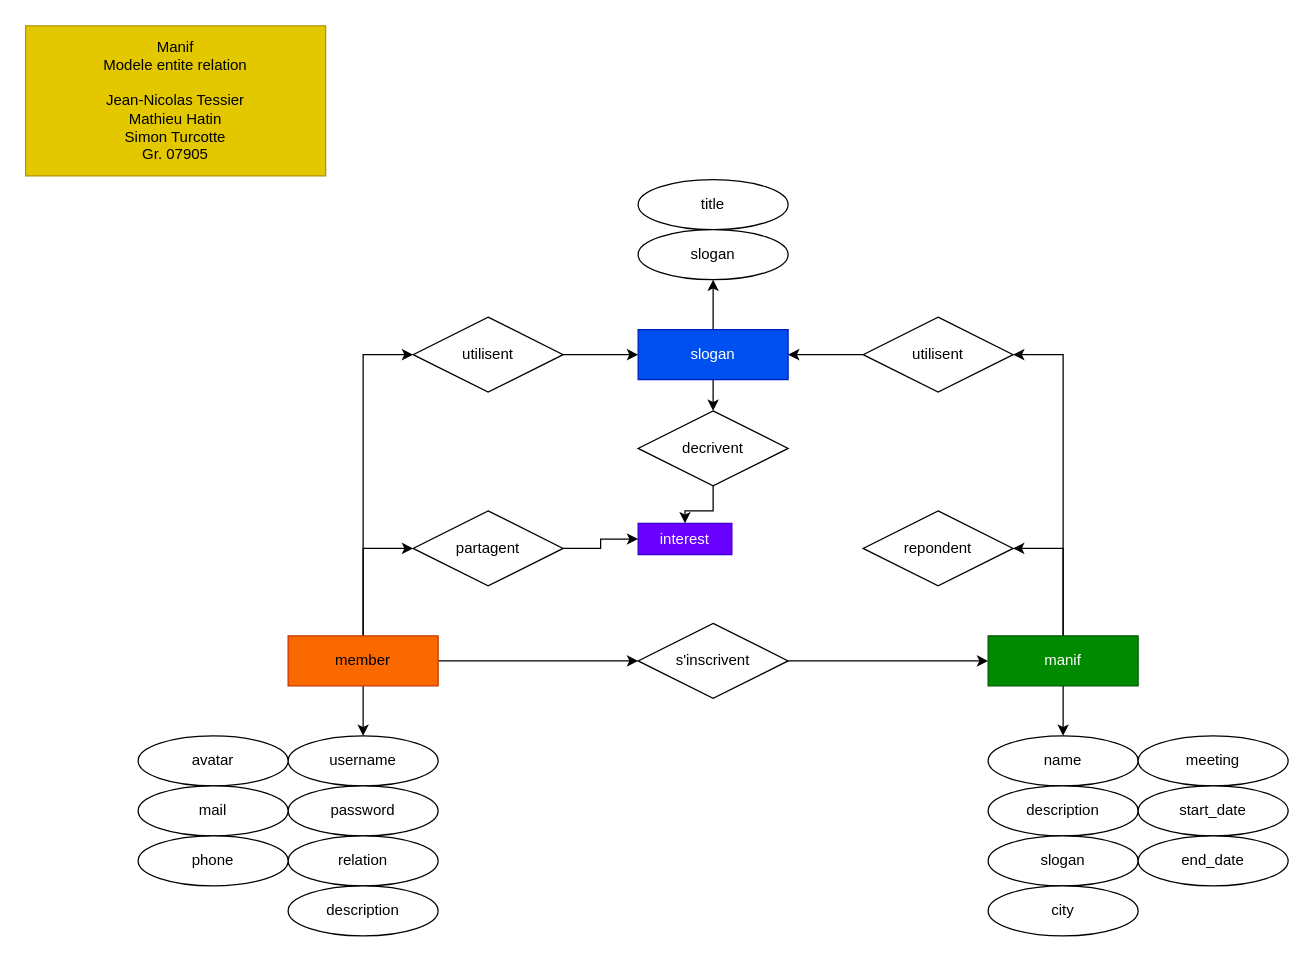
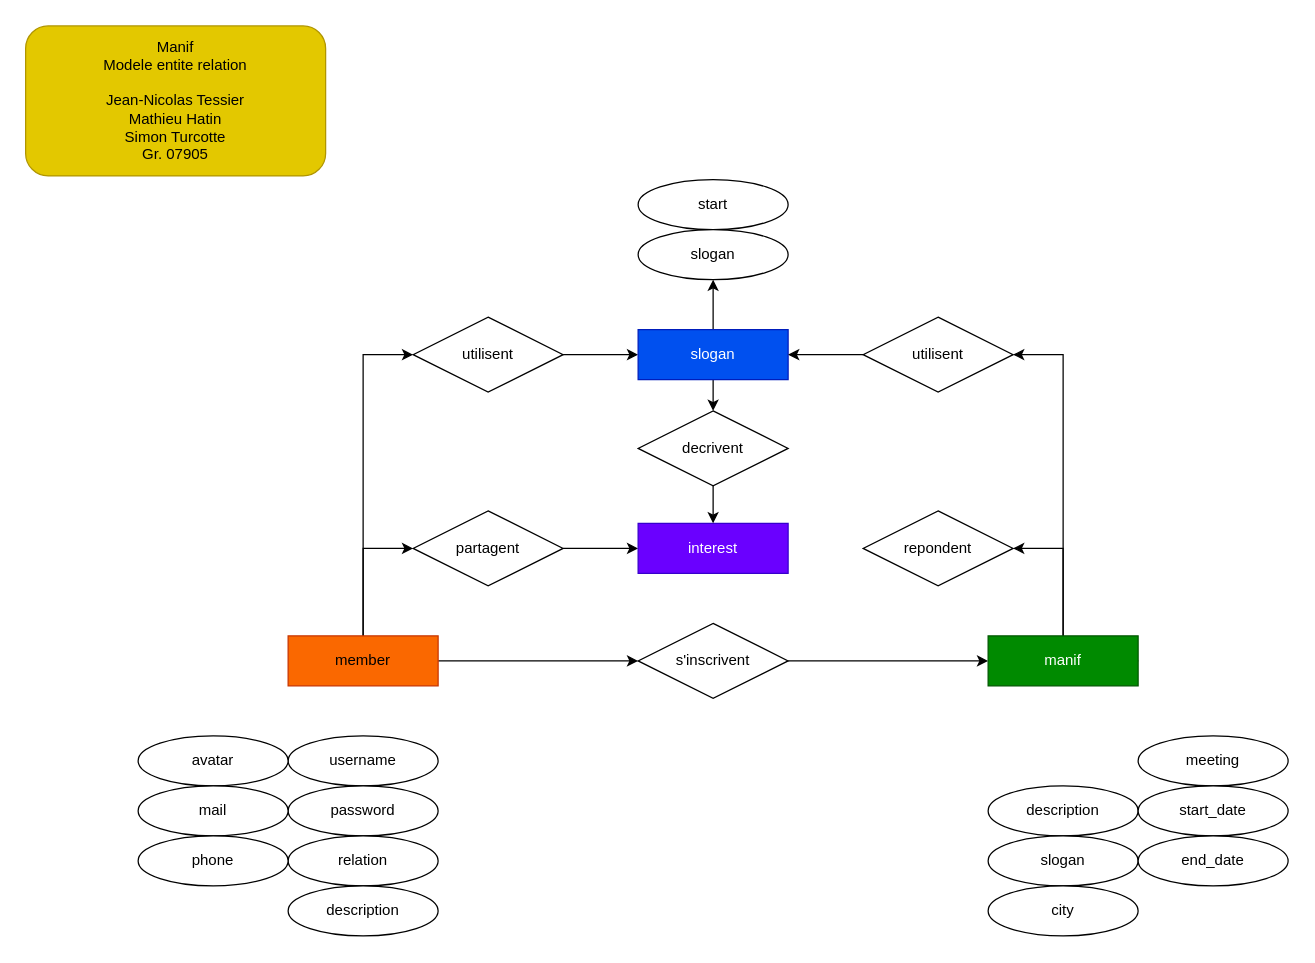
node "Manif Modele entite relation Jean-Nicolas Tessier Mathieu Hatin Simon Turcotte Gr. 07905": shape rectangle -> rounded rectangle
node "title": label "title" -> "start"
node "interest": size 94x31 -> 150x50
edge "member" -> "username": removed
edge "manif" -> "name": removed
node "name": removed
